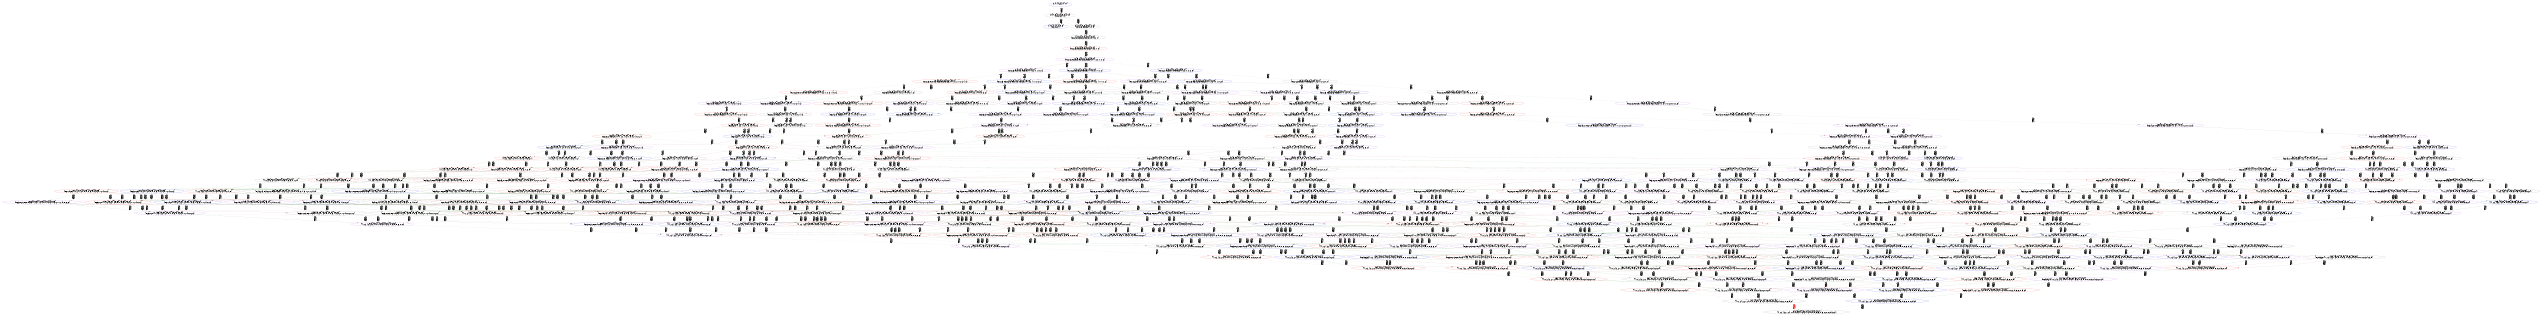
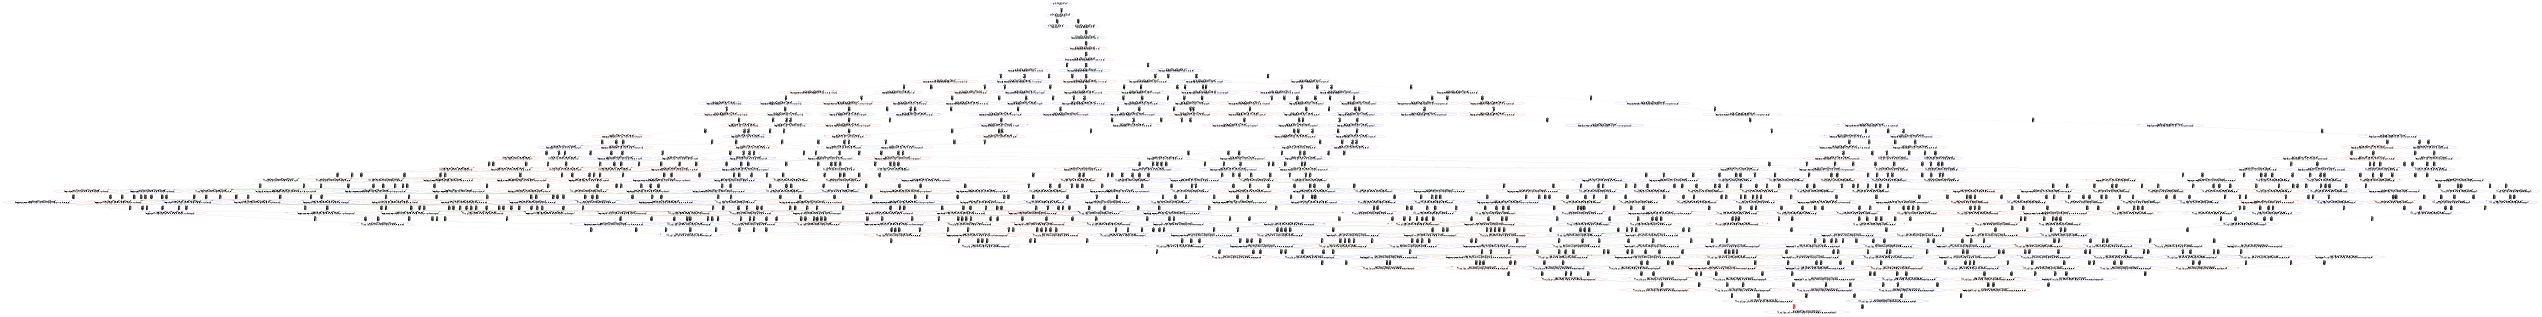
edge "S2: [20, 20] [20, 20] [20, 26] [67, 85] {T0J1:67-85}{1, 2}" -> "S1: [0, 0] [0, 0] [0, 0] [20, 26] {T0J0:20-26}{1}": reversed
